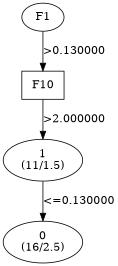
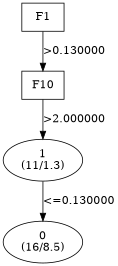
node "F1": shape ellipse -> box
node "1 (11/1.5)": label "1 (11/1.5)" -> "1 (11/1.3)"
node "0 (16/2.5)": label "0 (16/2.5)" -> "0 (16/8.5)"
